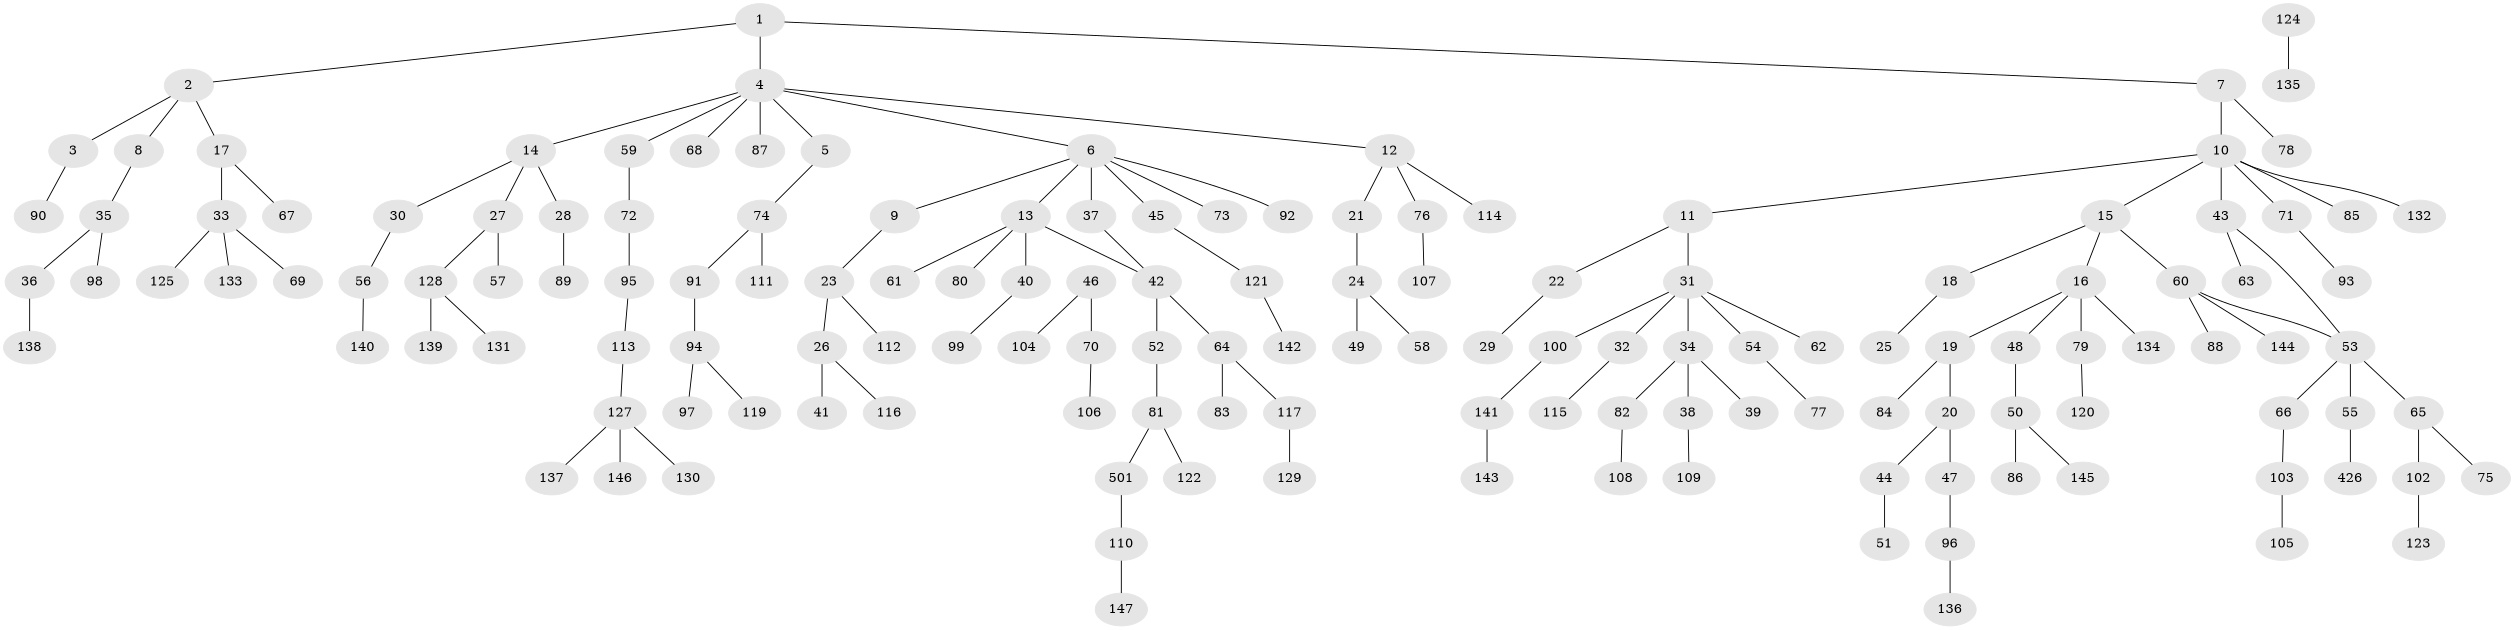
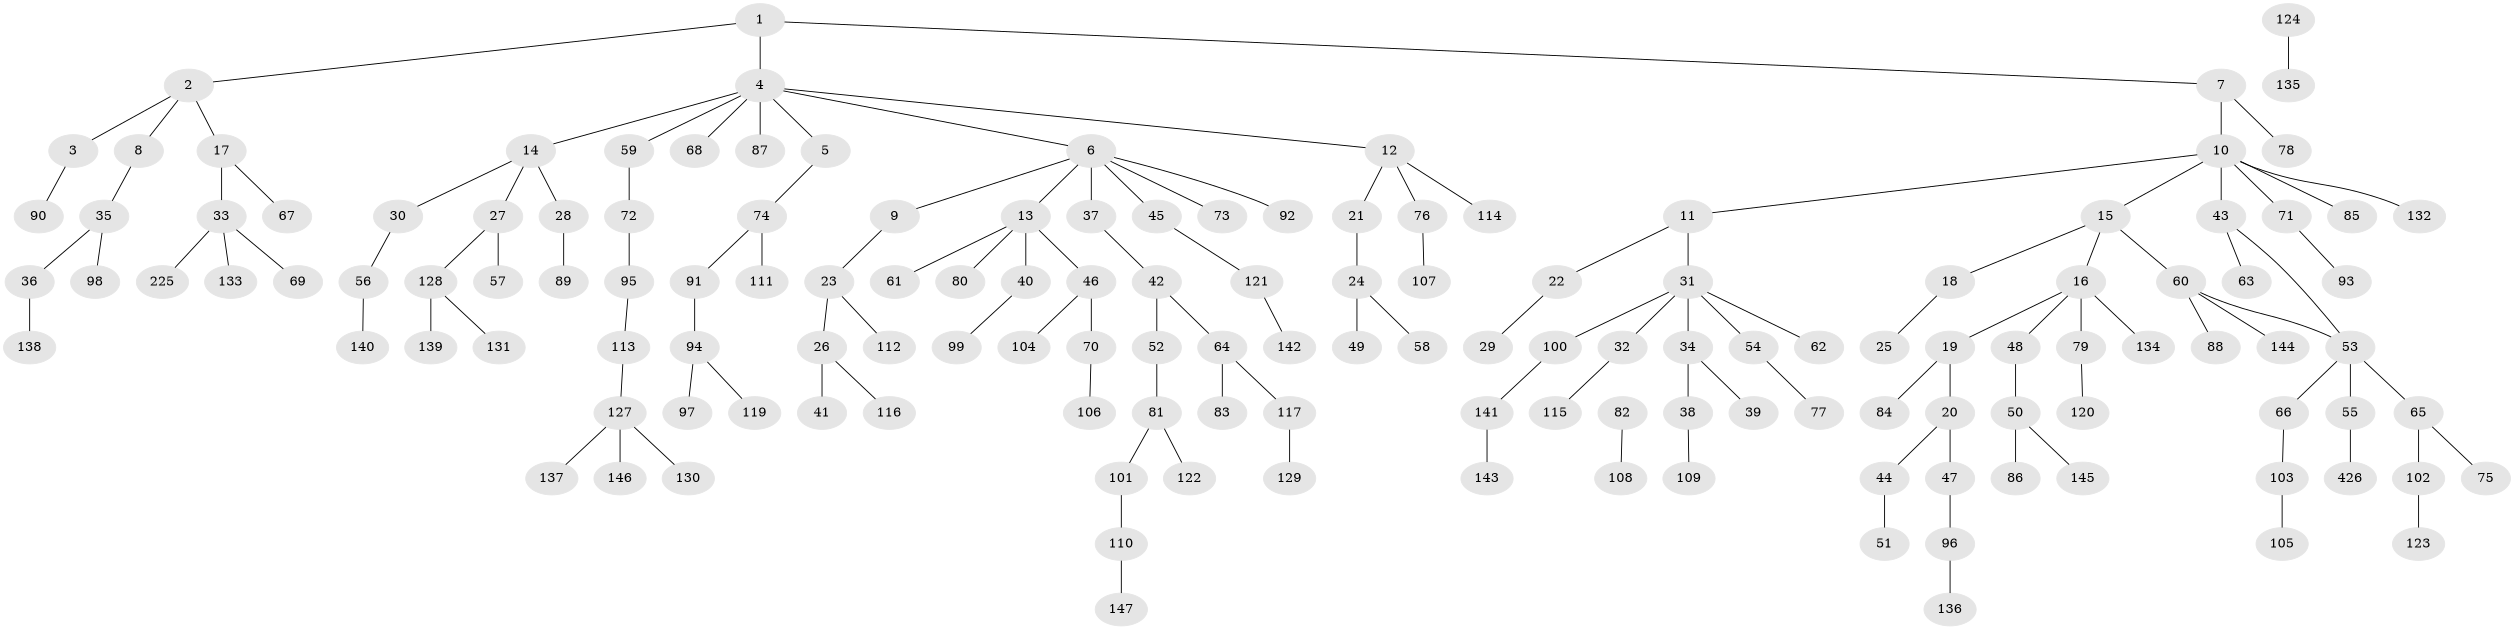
edge "13" -- "42": now "13" -- "46"
node "125": label "125" -> "225"
edge "34" -- "82": removed
node "501": label "501" -> "101"
